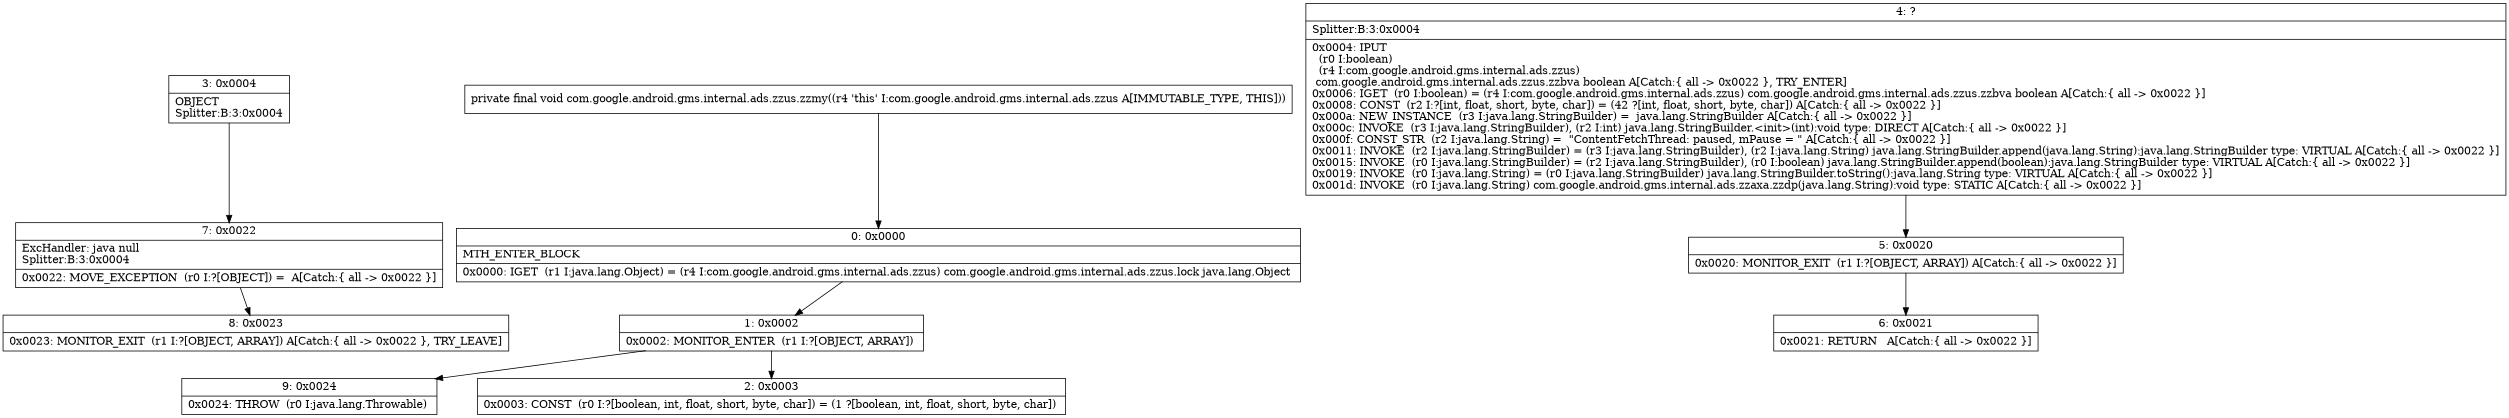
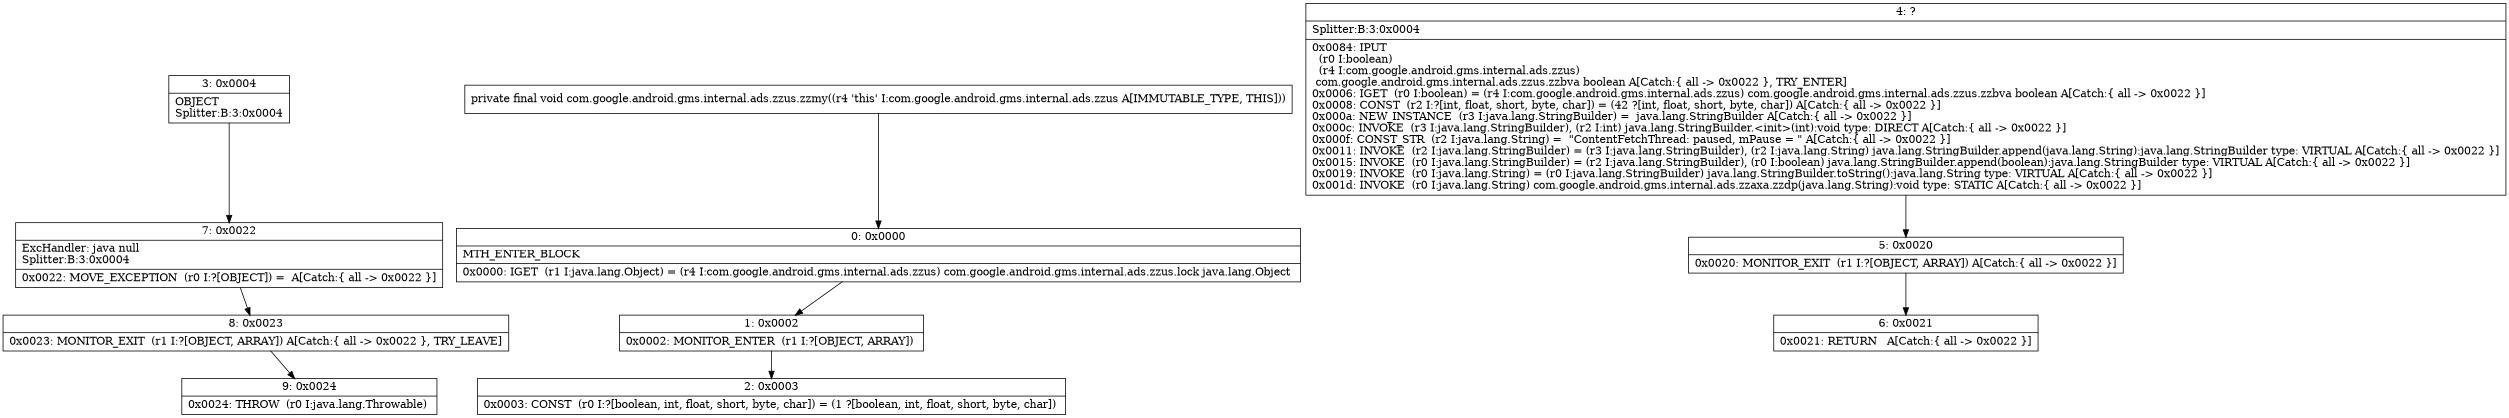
node "4: ?": text "0x0004: IPUT" -> "0x0084: IPUT"
edge "1: 0x0002" -> "9: 0x0024": now "8: 0x0023" -> "9: 0x0024"
